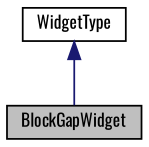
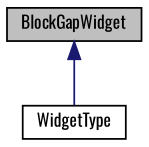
edge "BlockGapWidget" -> "WidgetType": reversed
